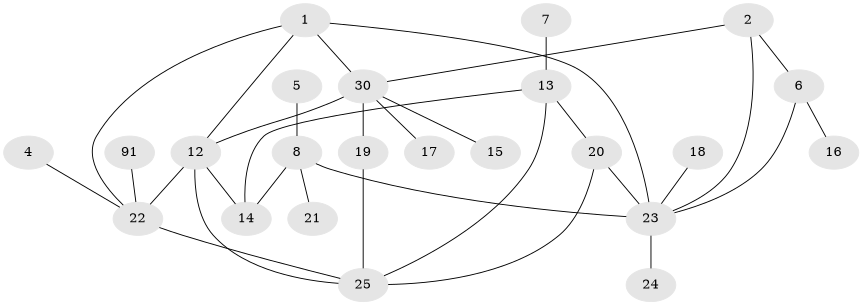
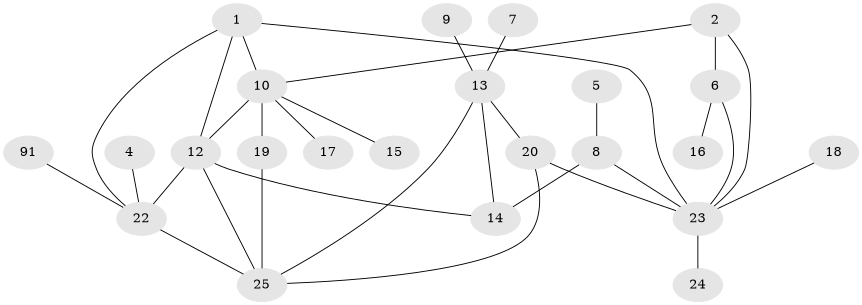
node "9": added
node "30": label "30" -> "10"
node "21": removed
